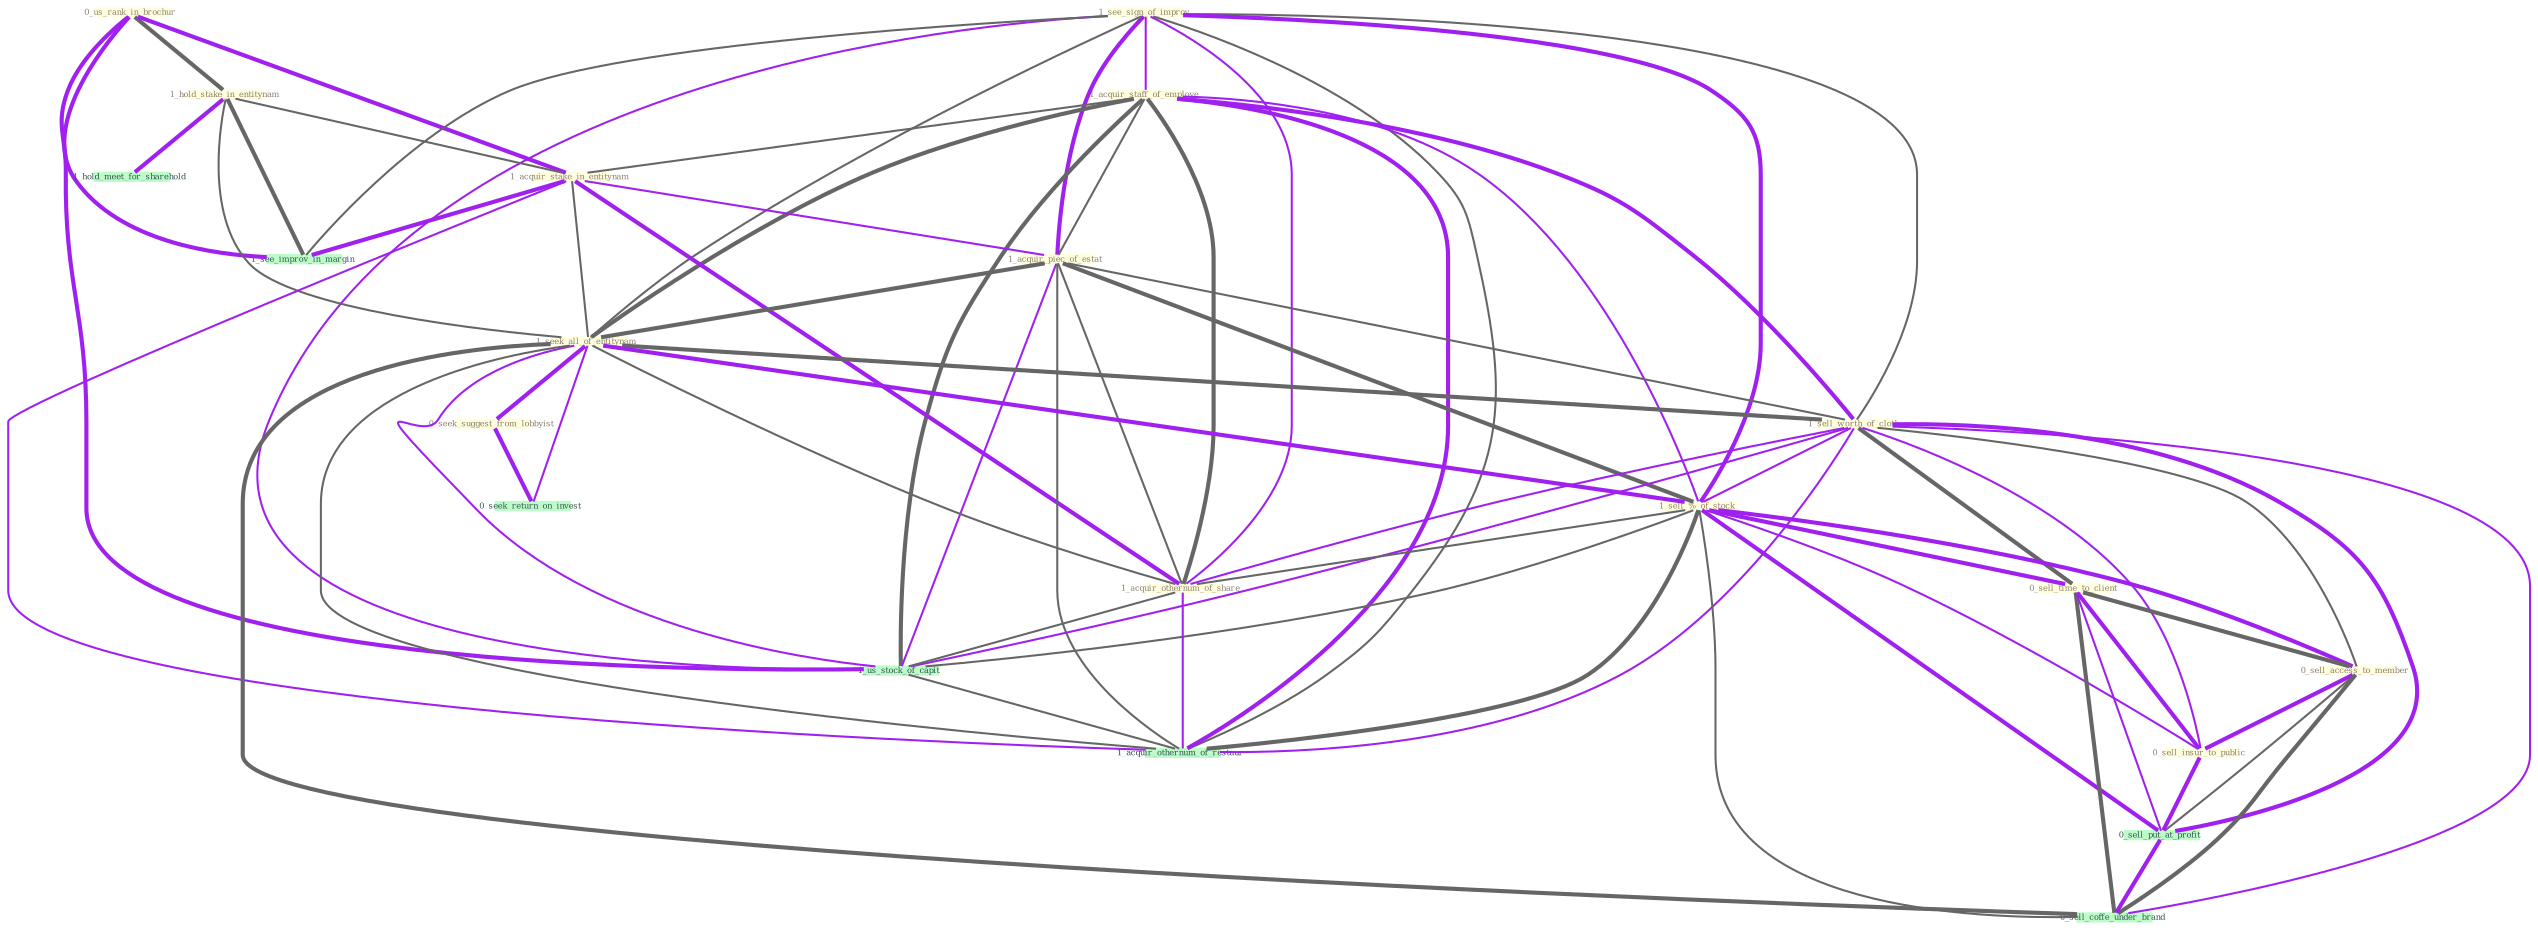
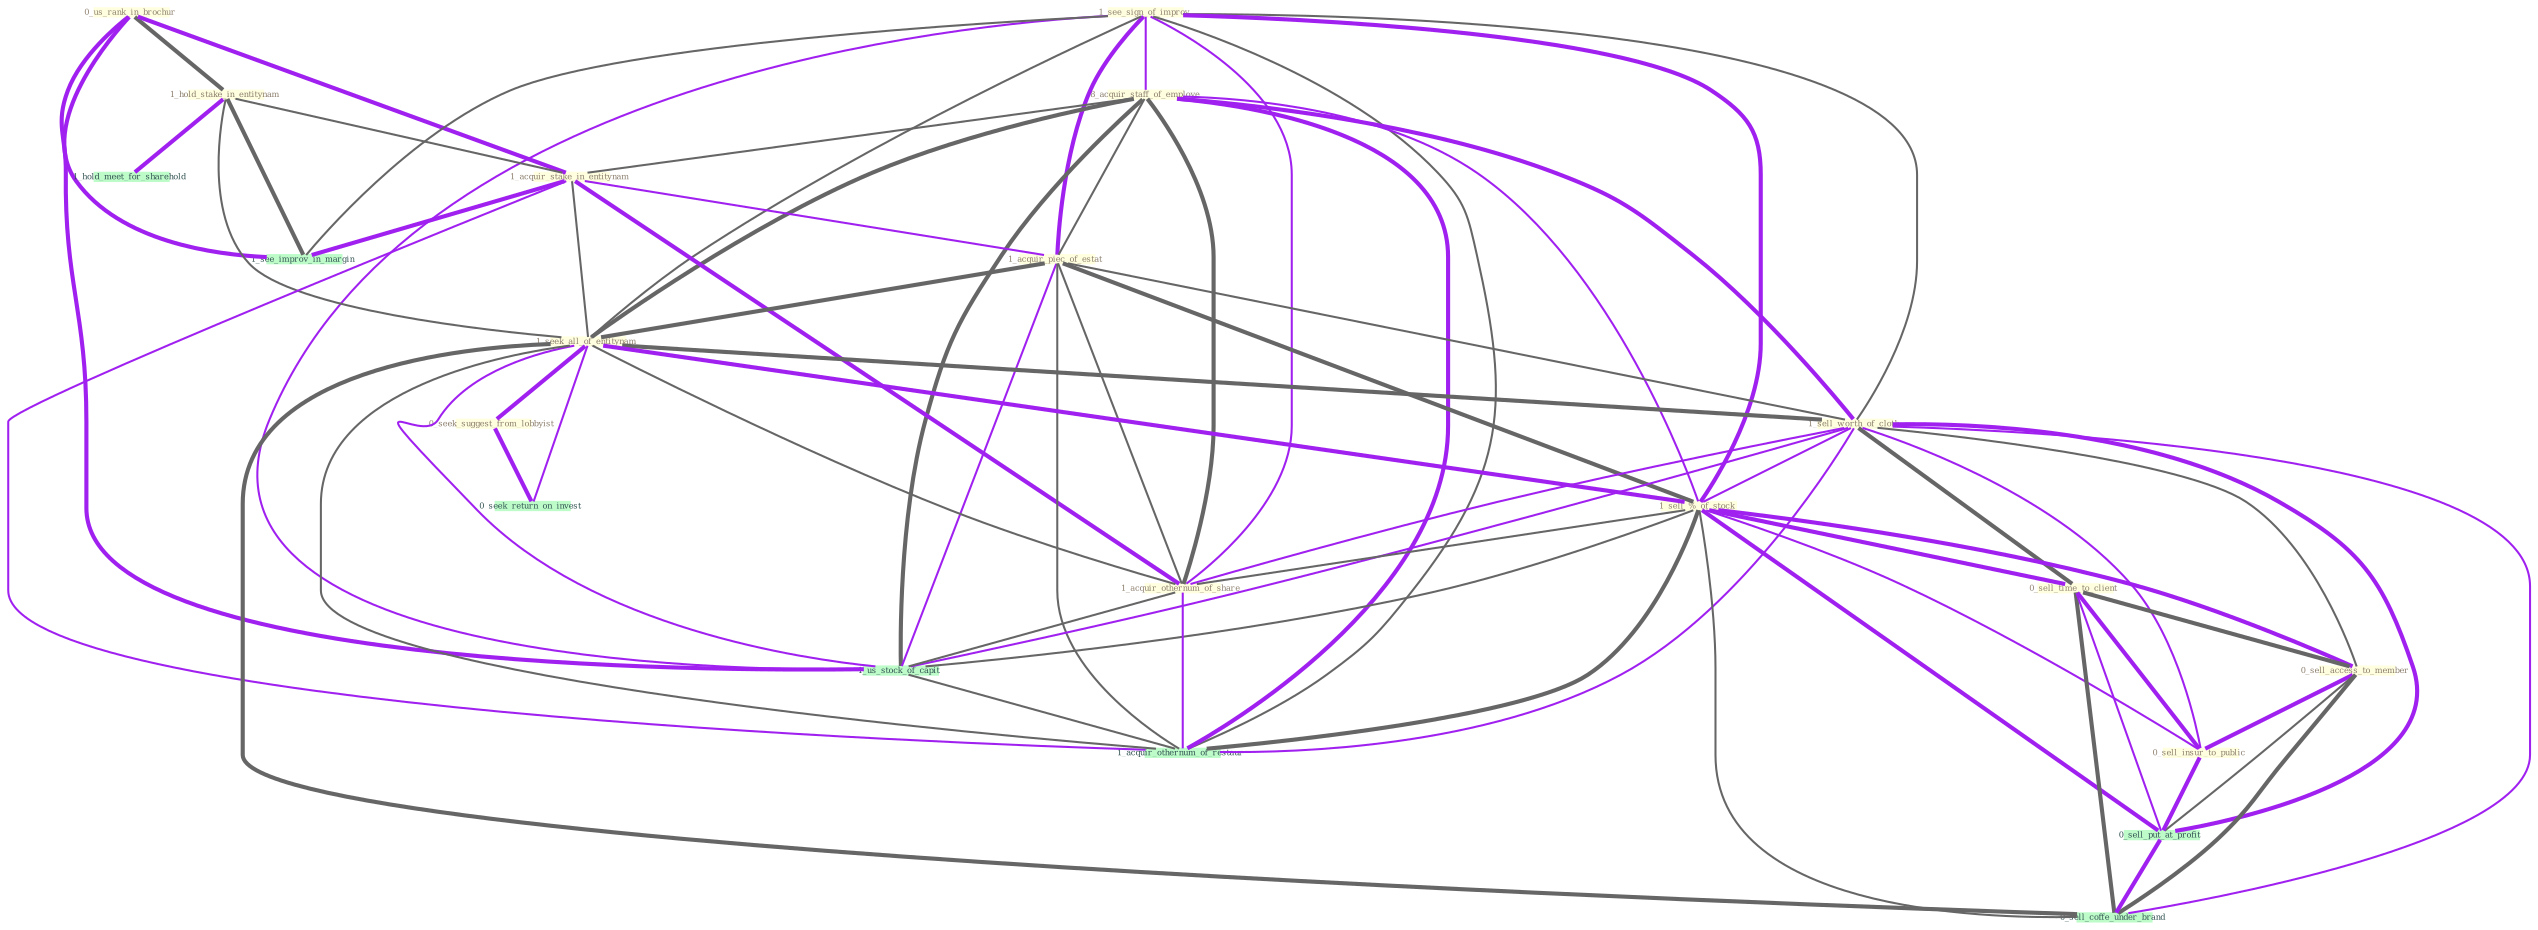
node "1_acquir_staff_of_employe": label "1_acquir_staff_of_employe" -> "8_acquir_staff_of_employe"
